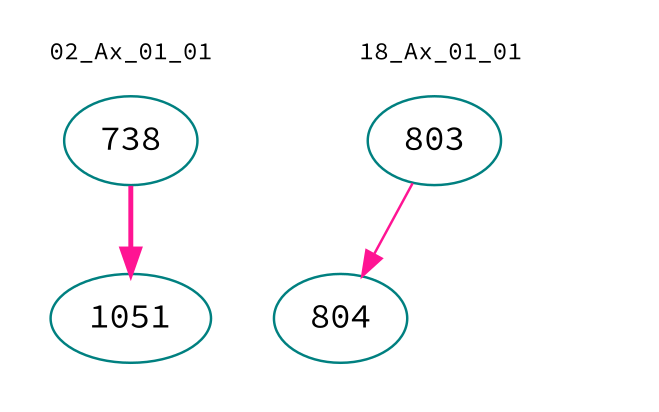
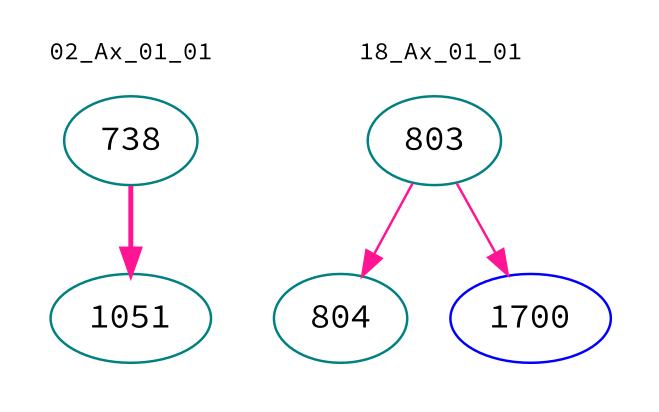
node "1700": added
